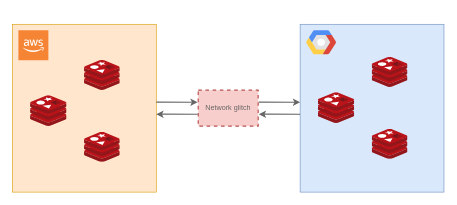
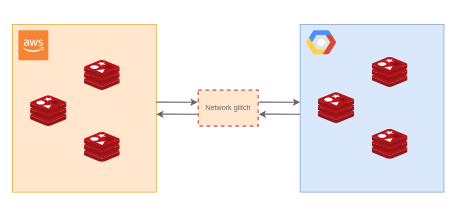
node "Network glitch": fillcolor #f8cecc -> #ffe6cc
